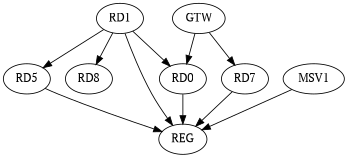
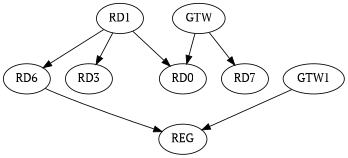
edge "RD1" -> "REG": removed
node "RD5": label "RD5" -> "RD6"
node "RD8": label "RD8" -> "RD3"
node "MSV1": label "MSV1" -> "GTW1"
edge "RD0" -> "REG": removed
edge "RD7" -> "REG": removed
